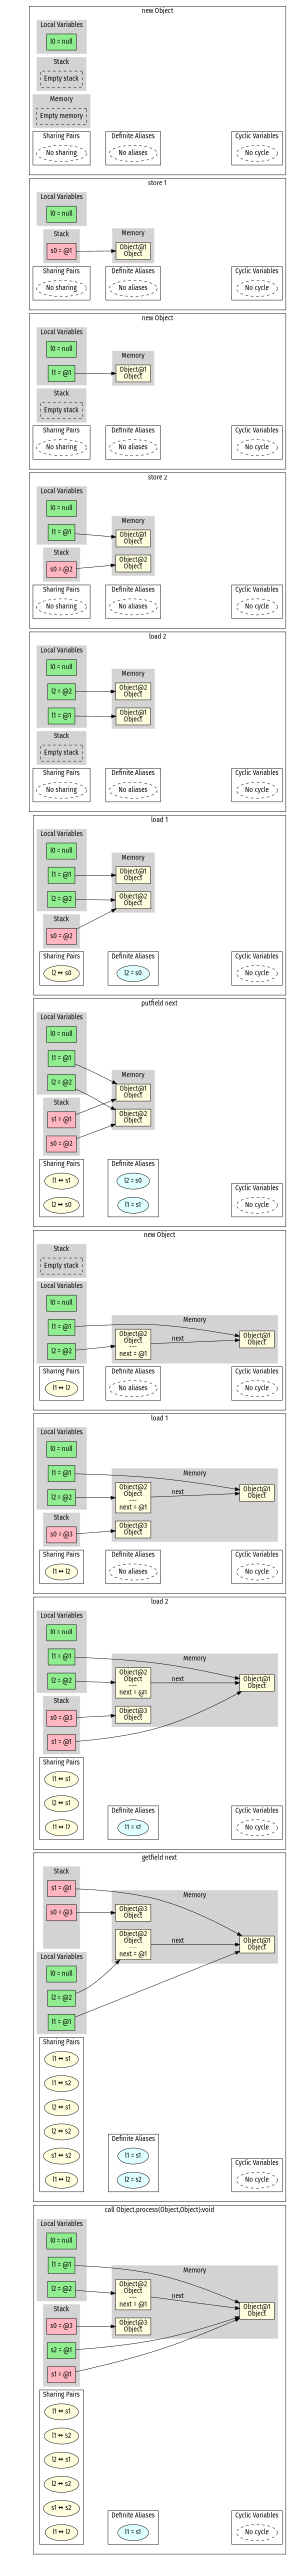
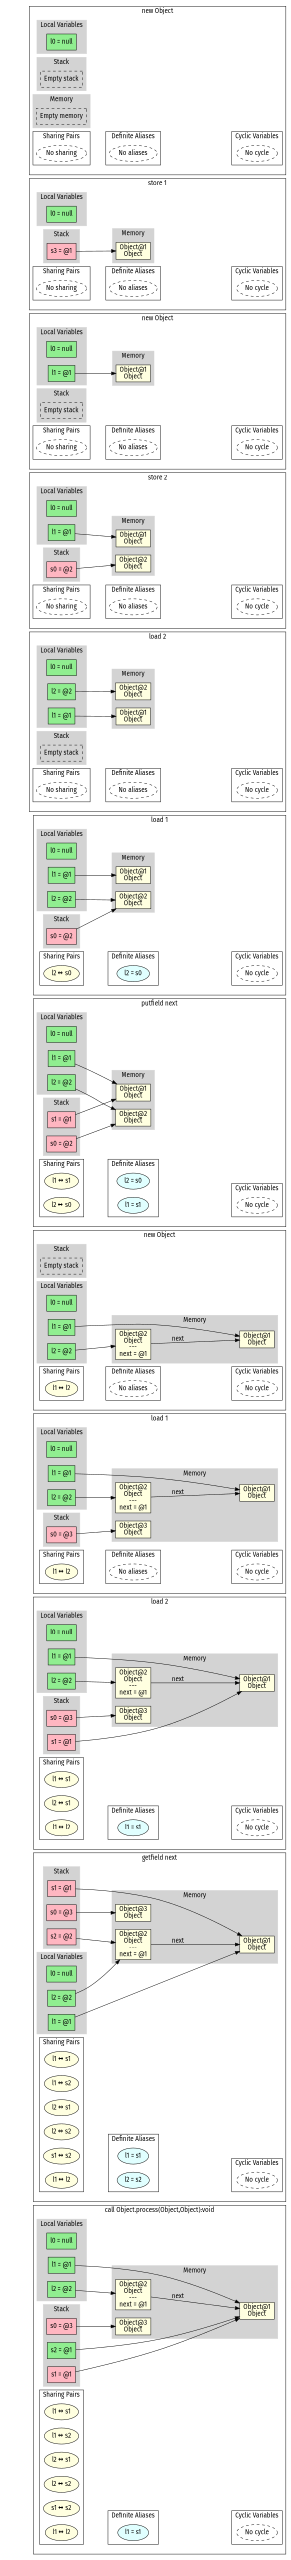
node "s0 = @1": label "s0 = @1" -> "s3 = @1"
node "s2 = @2": added
